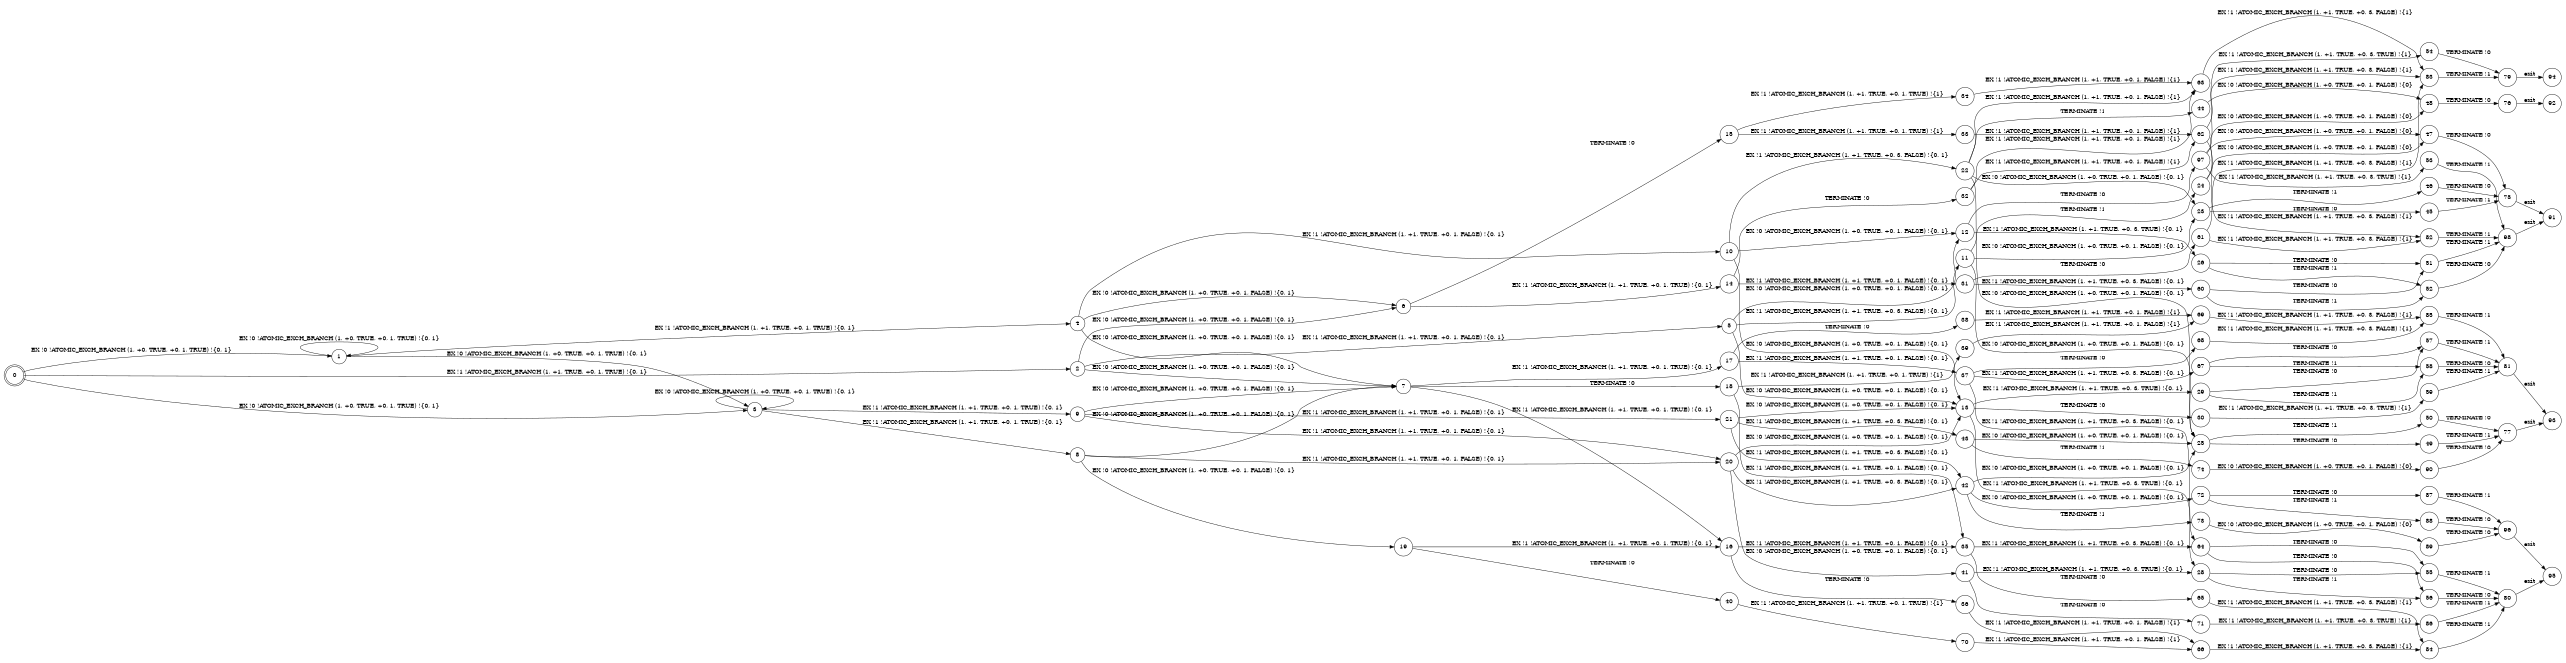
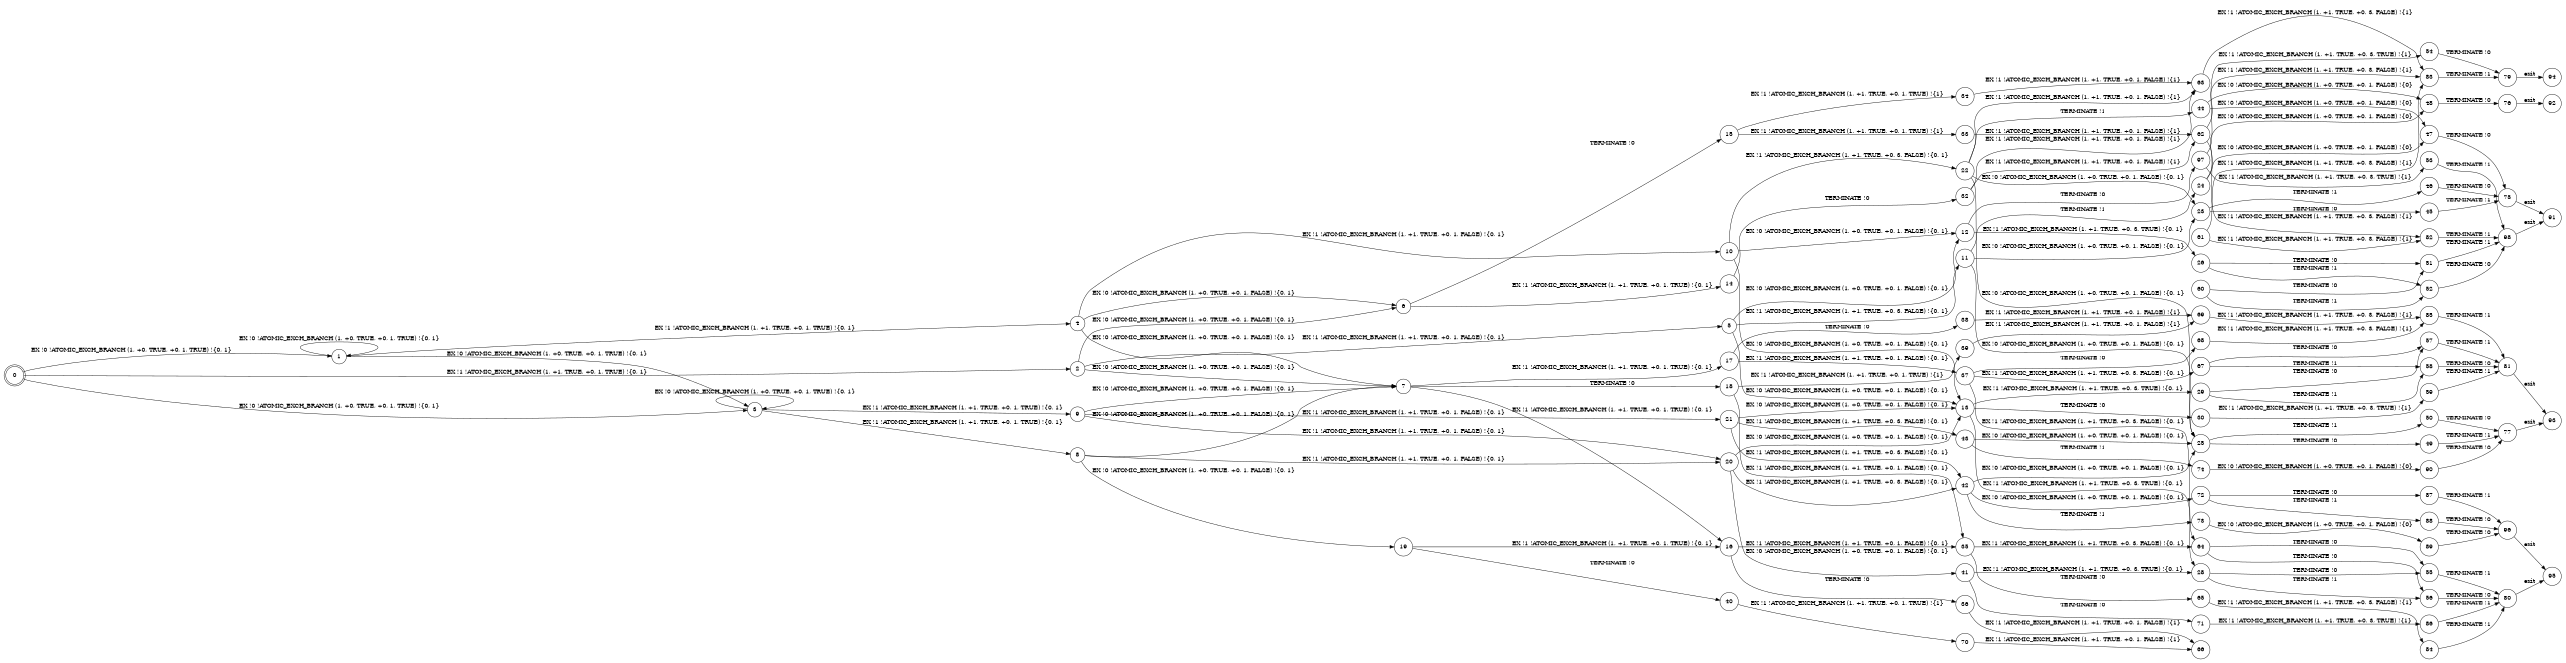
edge "97" -> "47": now "44" -> "47"
node "31": removed
edge "66" -> "84": removed, label "EX !1 !ATOMIC_EXCH_BRANCH (1, +1, TRUE, +0, 3, FALSE) !{1}"
